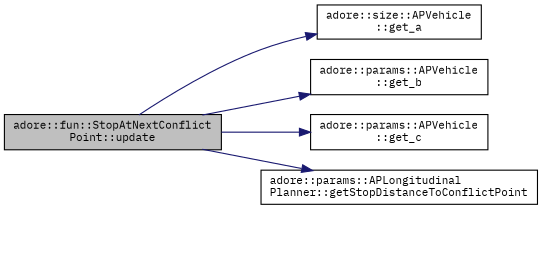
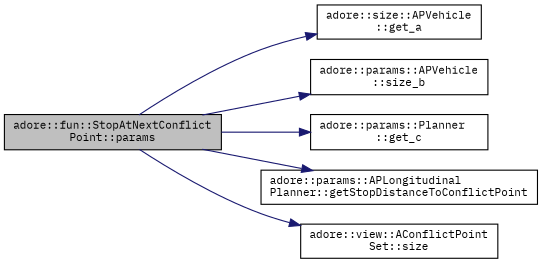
node "adore::params::APVehicle ::get_b": label "adore::params::APVehicle ::get_b" -> "adore::params::APVehicle ::size_b"
node "adore::fun::StopAtNextConflict Point::update": label "adore::fun::StopAtNextConflict Point::update" -> "adore::fun::StopAtNextConflict Point::params"
node "adore::params::APVehicle ::get_c": label "adore::params::APVehicle ::get_c" -> "adore::params::Planner ::get_c"
node "adore::view::AConflictPoint Set::size": added
